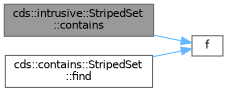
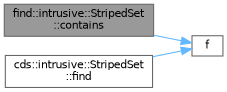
node "cds::intrusive::StripedSet ::contains": label "cds::intrusive::StripedSet ::contains" -> "find::intrusive::StripedSet ::contains"
node "cds::contains::StripedSet ::find": label "cds::contains::StripedSet ::find" -> "cds::intrusive::StripedSet ::find"
